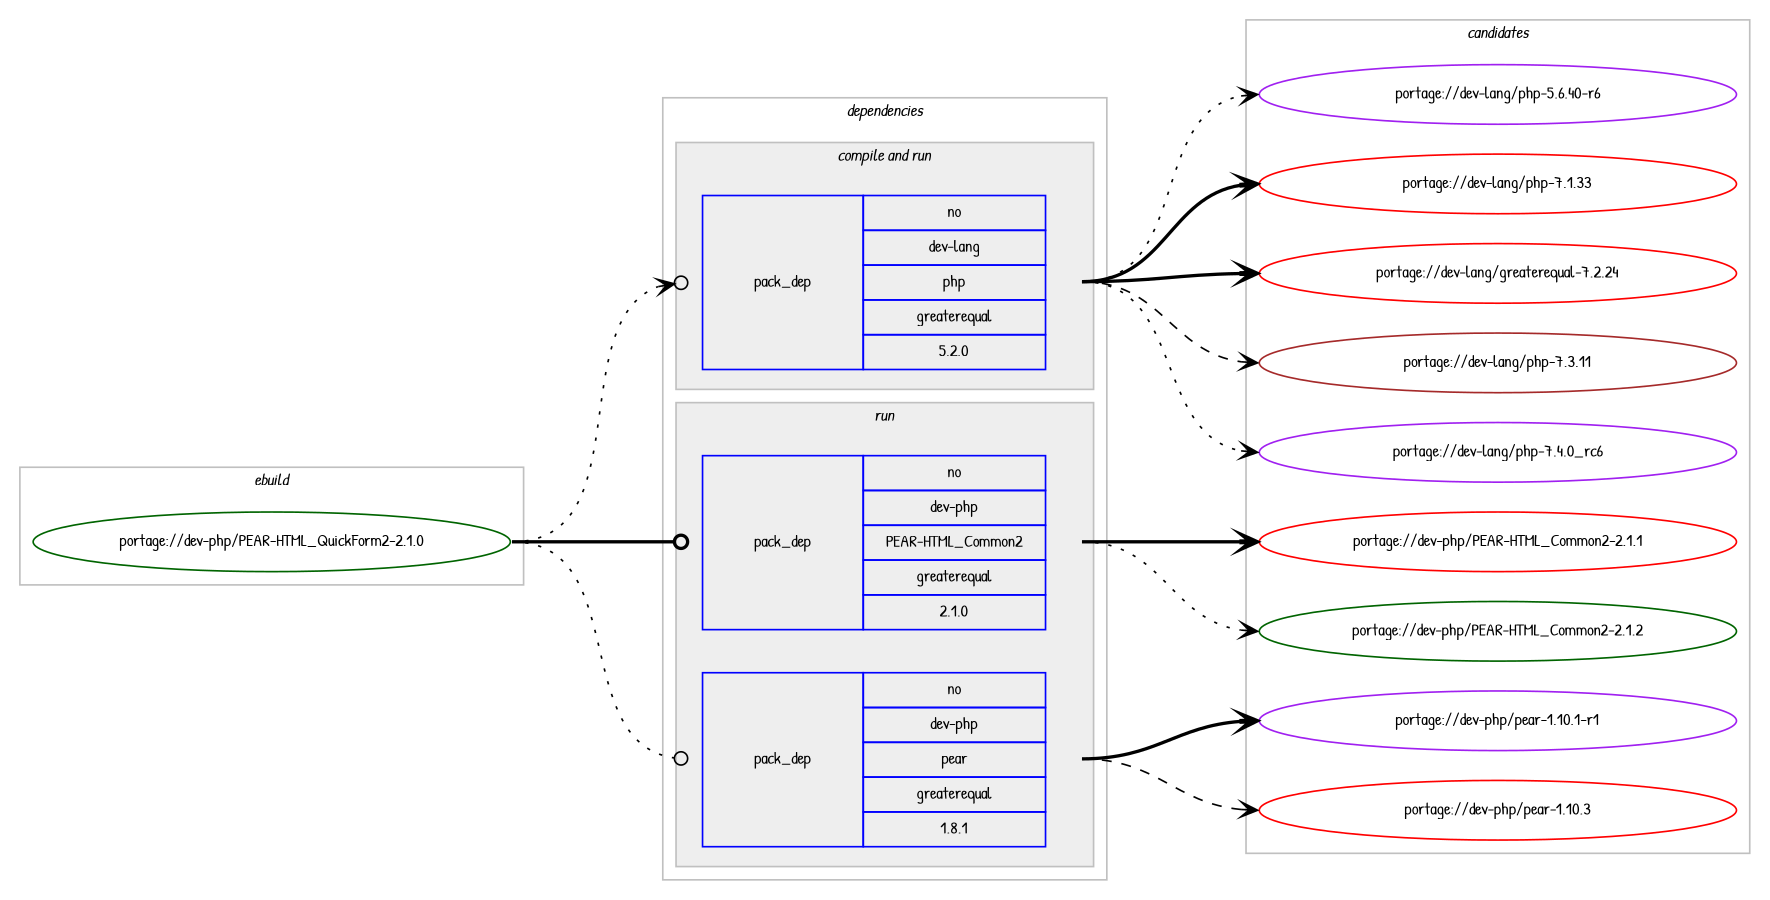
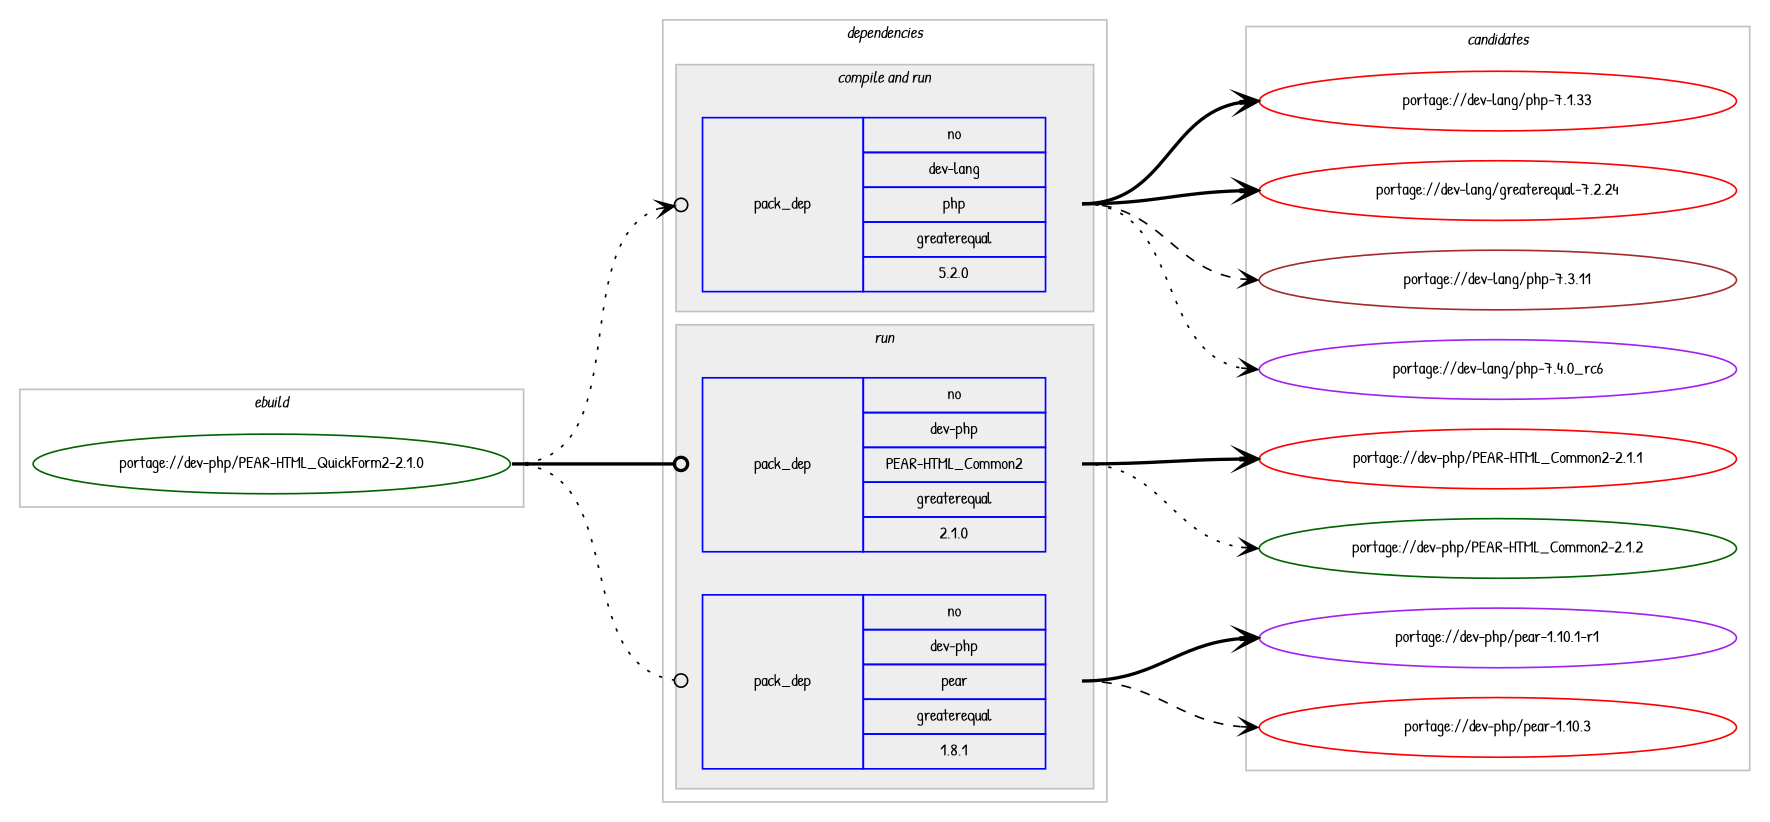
node "portage://dev-lang/php-5.6.40-r6": removed
